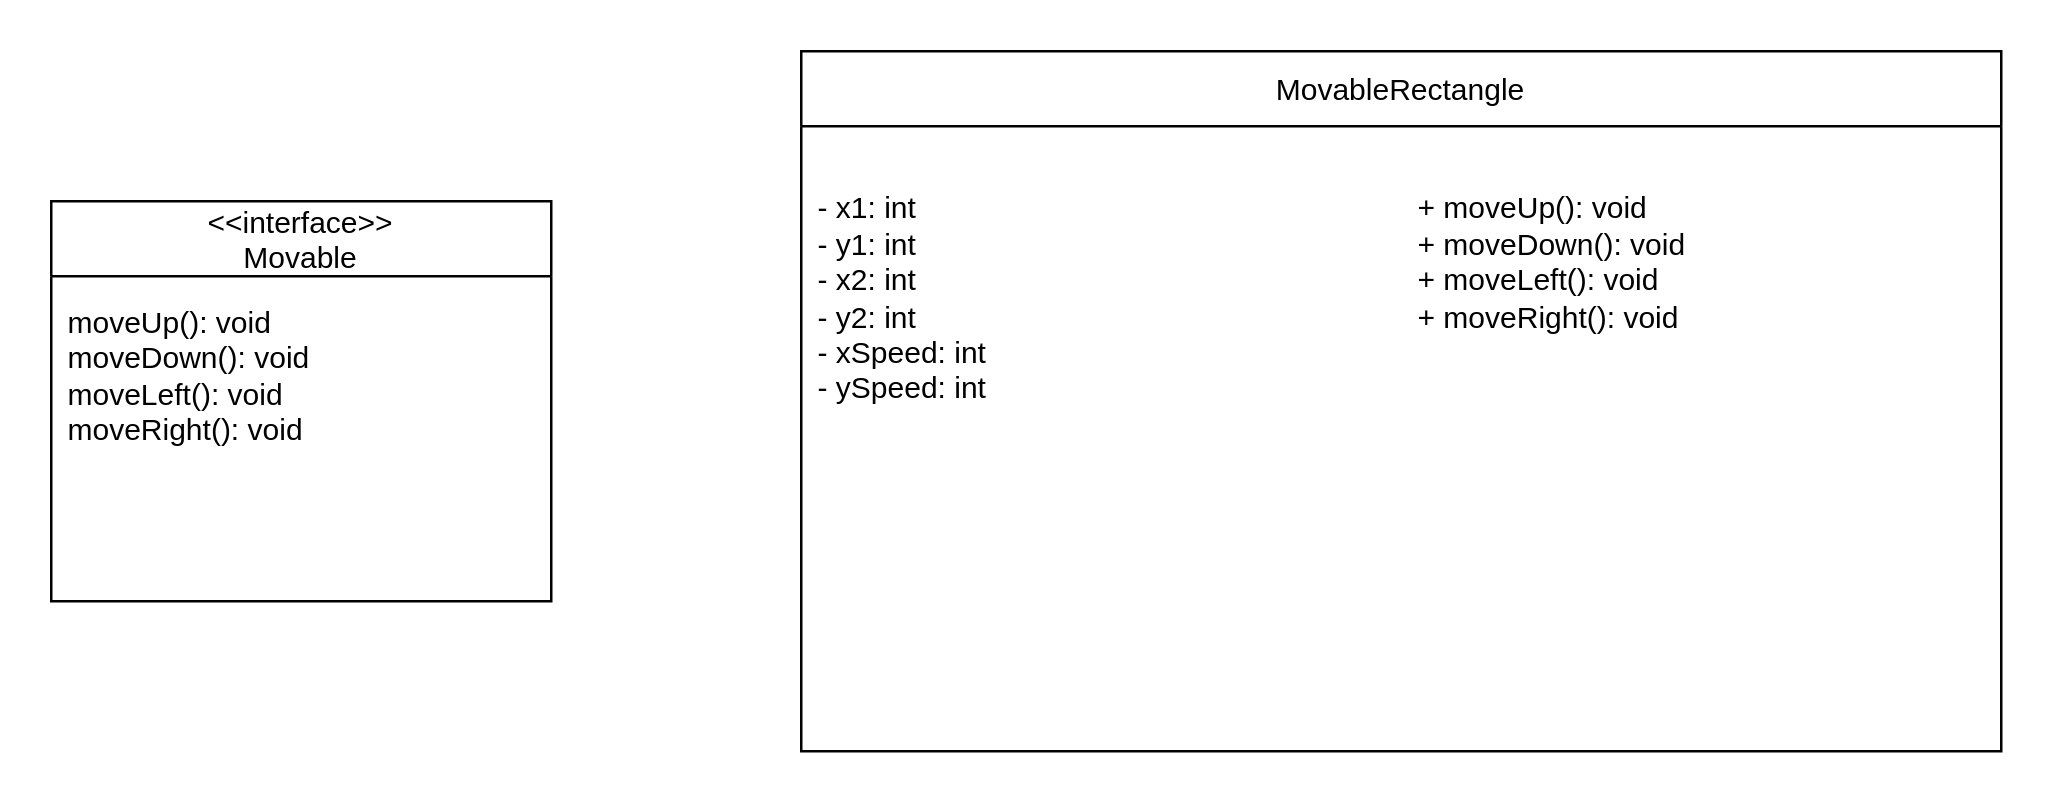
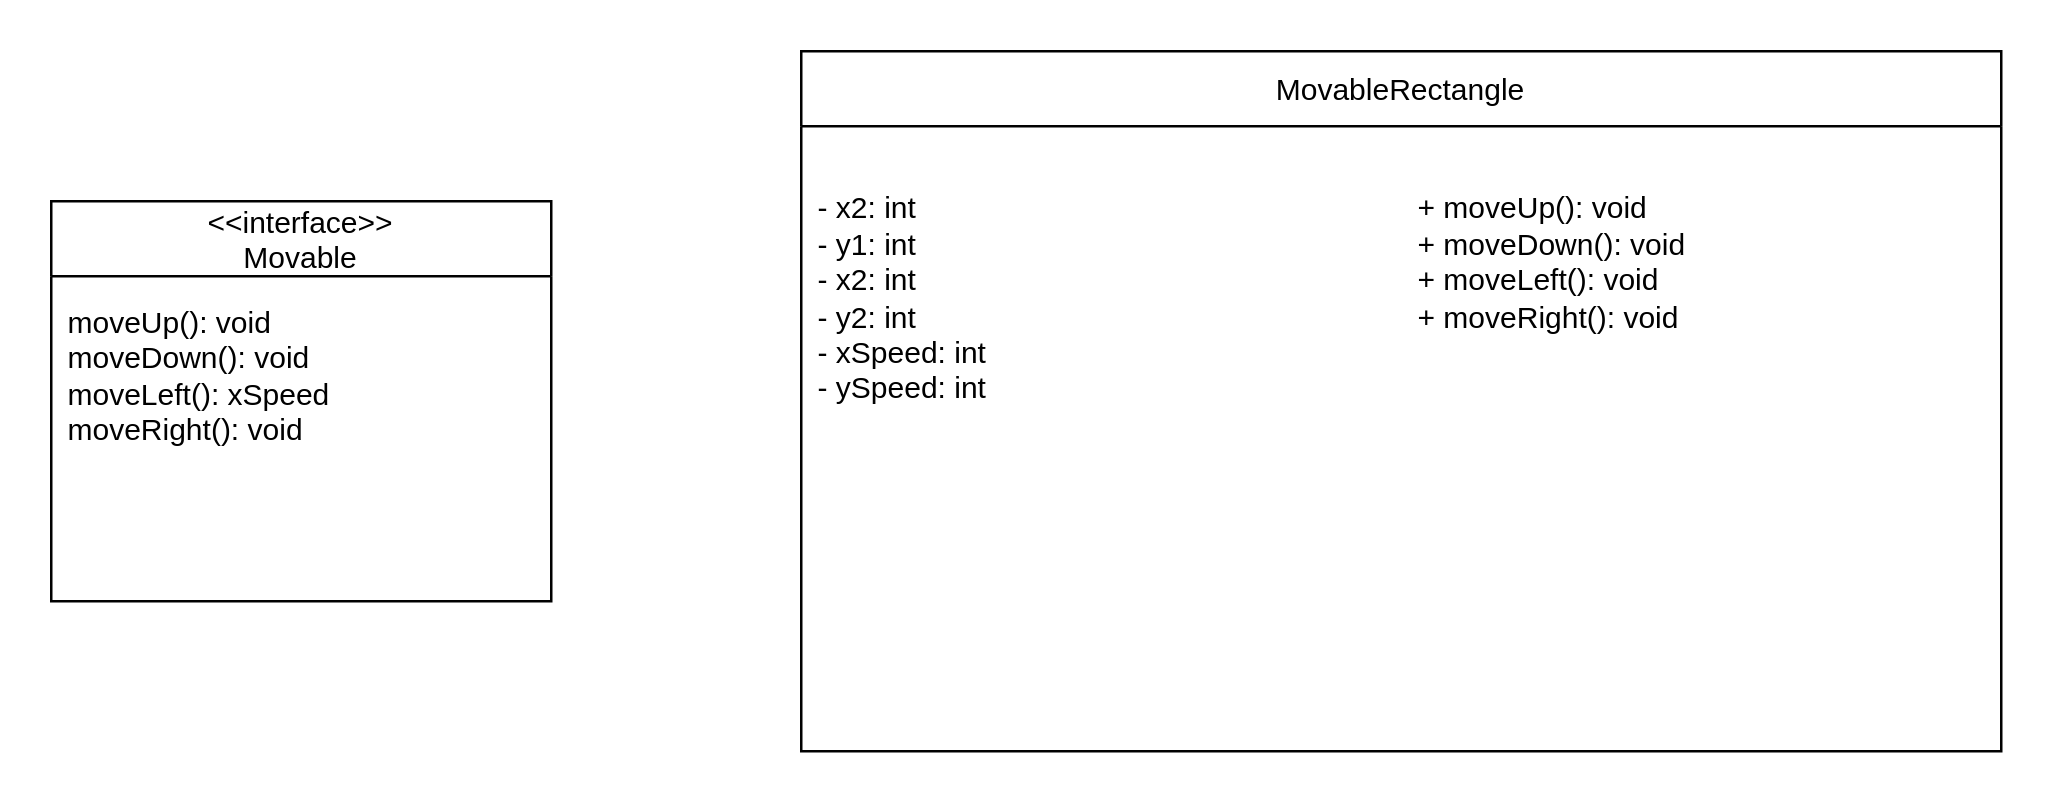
node "- x1: int - y1: int - x2: int - y2: int - xSpeed: int - ySpeed: int": label "- x1: int - y1: int - x2: int - y2: int - xSpeed: int - ySpeed: int" -> "- x2: int - y1: int - x2: int - y2: int - xSpeed: int - ySpeed: int"
node "moveUp(): void moveDown(): void moveLeft(): void moveRight(): void": label "moveUp(): void moveDown(): void moveLeft(): void moveRight(): void" -> "moveUp(): void moveDown(): void moveLeft(): xSpeed moveRight(): void"
